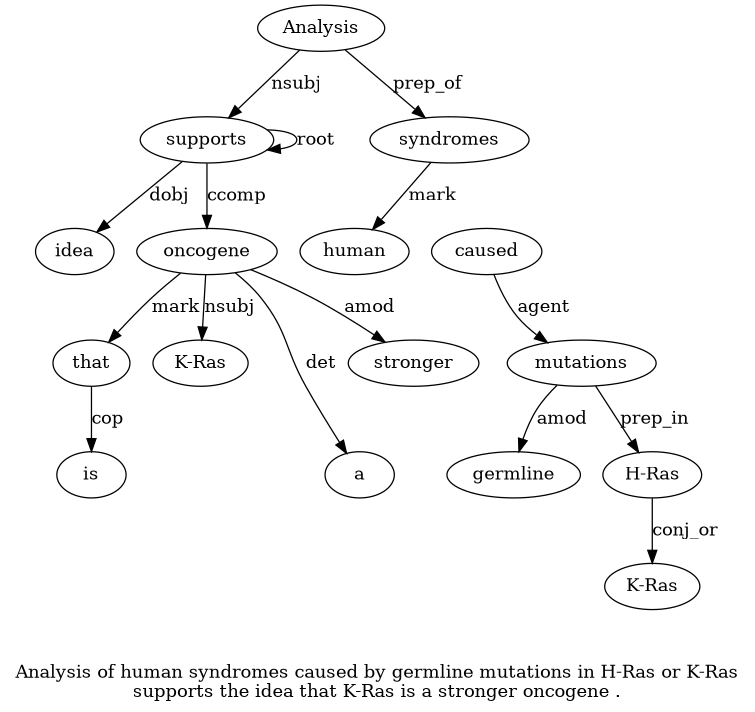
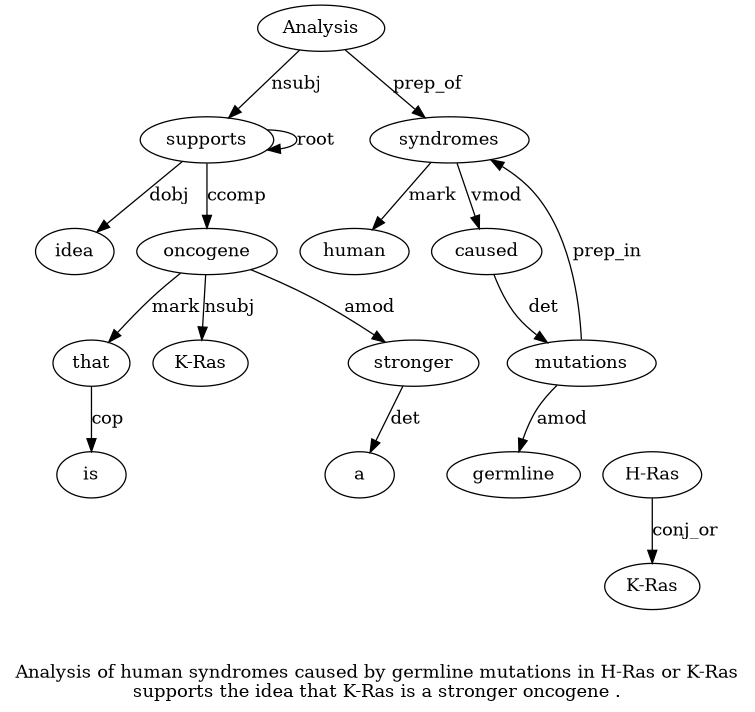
edge "syndromes" -> "caused": added, label "vmod"
edge "caused" -> "mutations": label "agent" -> "det"
edge "oncogene" -> "a": now "stronger" -> "a"
edge "mutations" -> "H-Ras": now "mutations" -> "syndromes"
